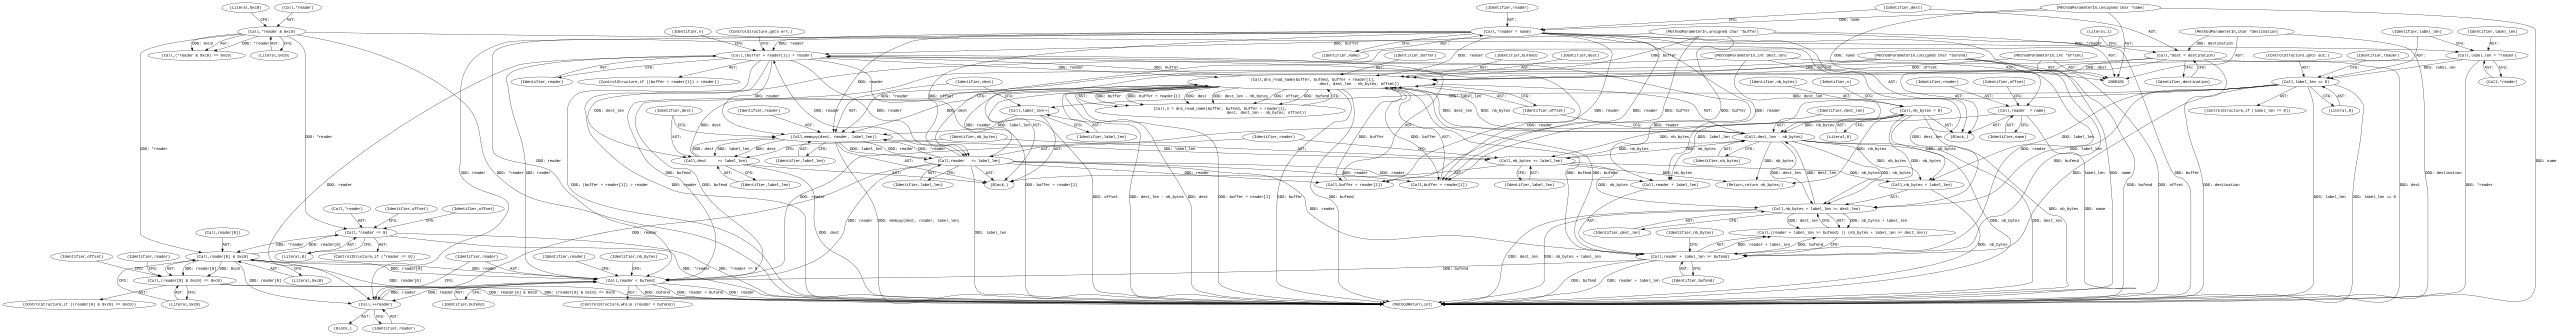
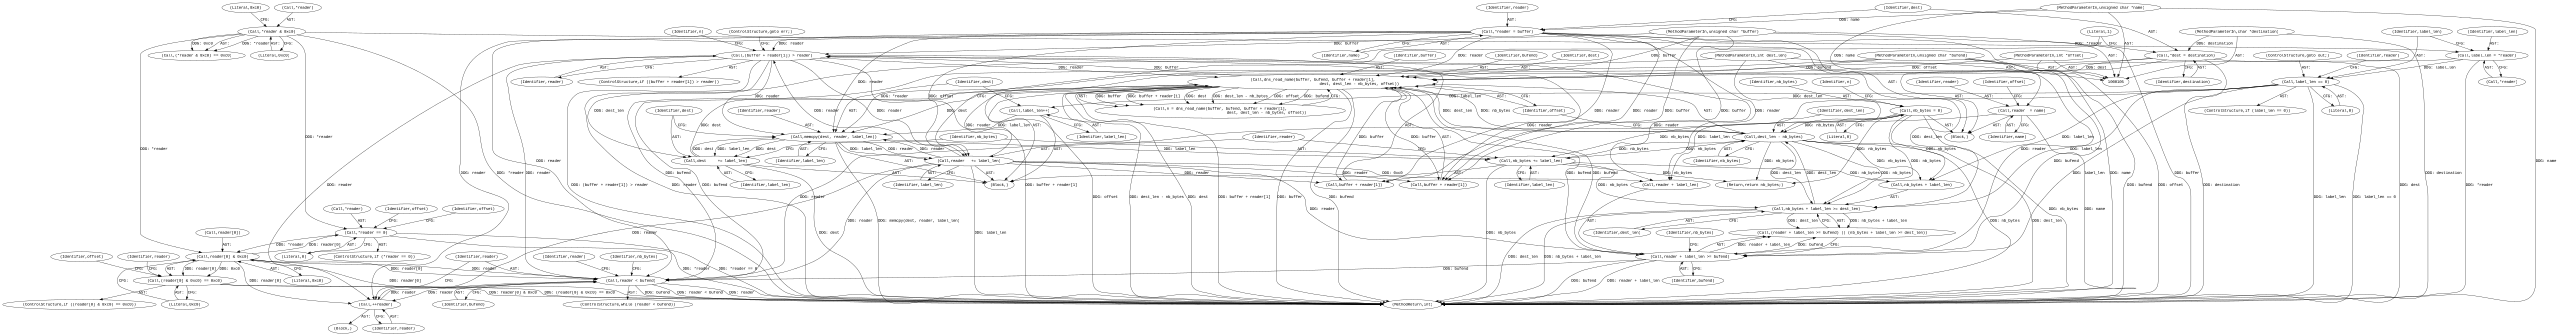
node "(Call,*reader = name)": label "(Call,*reader = name)" -> "(Call,*reader = buffer)"
edge "(Identifier,destination)" -> "(Call,*dest = destination)": label "CFG: " -> "AST: "
edge "(Call,reader   += label_len)" -> "(Call,memcpy(dest, reader, label_len))": label "DDG: *reader" -> "DDG: reader"
edge "(Call,reader   += label_len)" -> "(Call,reader + label_len)": label "DDG: reader" -> "DDG: 0xc0"
edge "(Call,nb_bytes + label_len)" -> "(MethodReturn,int)": now "(Call,nb_bytes += label_len)" -> "(MethodReturn,int)"
